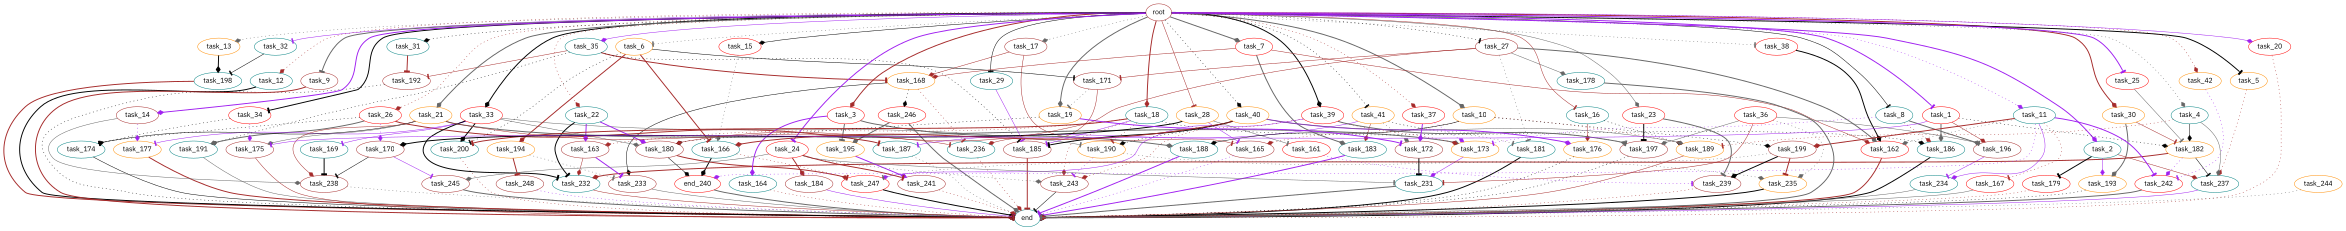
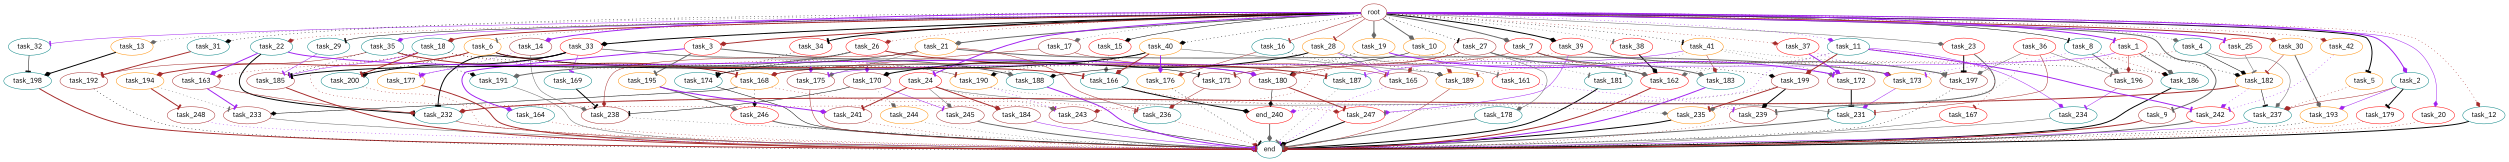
edge "task_170" -> "task_244": added
edge "task_171" -> "task_19": reversed
edge "task_246" -> "task_195": reversed
edge "task_188" -> "end": arrowhead tee -> diamond
